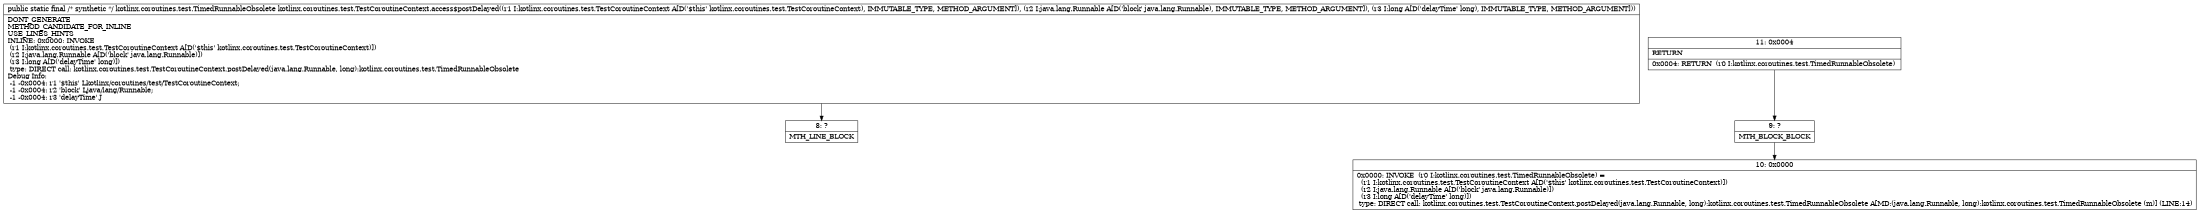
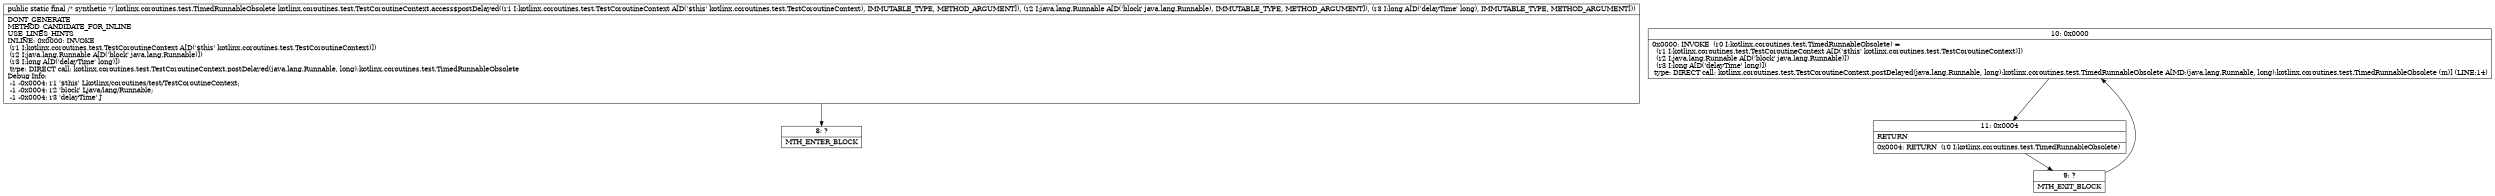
edge "10: 0x0000" -> "11: 0x0004": added
node "8: ?": text "MTH_LINE_BLOCK" -> "MTH_ENTER_BLOCK"
node "9: ?": text "MTH_BLOCK_BLOCK" -> "MTH_EXIT_BLOCK"
